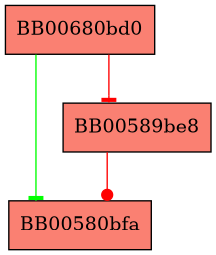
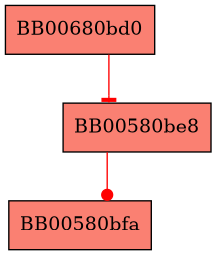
edge "BB00680bd0" -> "BB00580bfa": removed
node "BB00589be8": label "BB00589be8" -> "BB00580be8"
